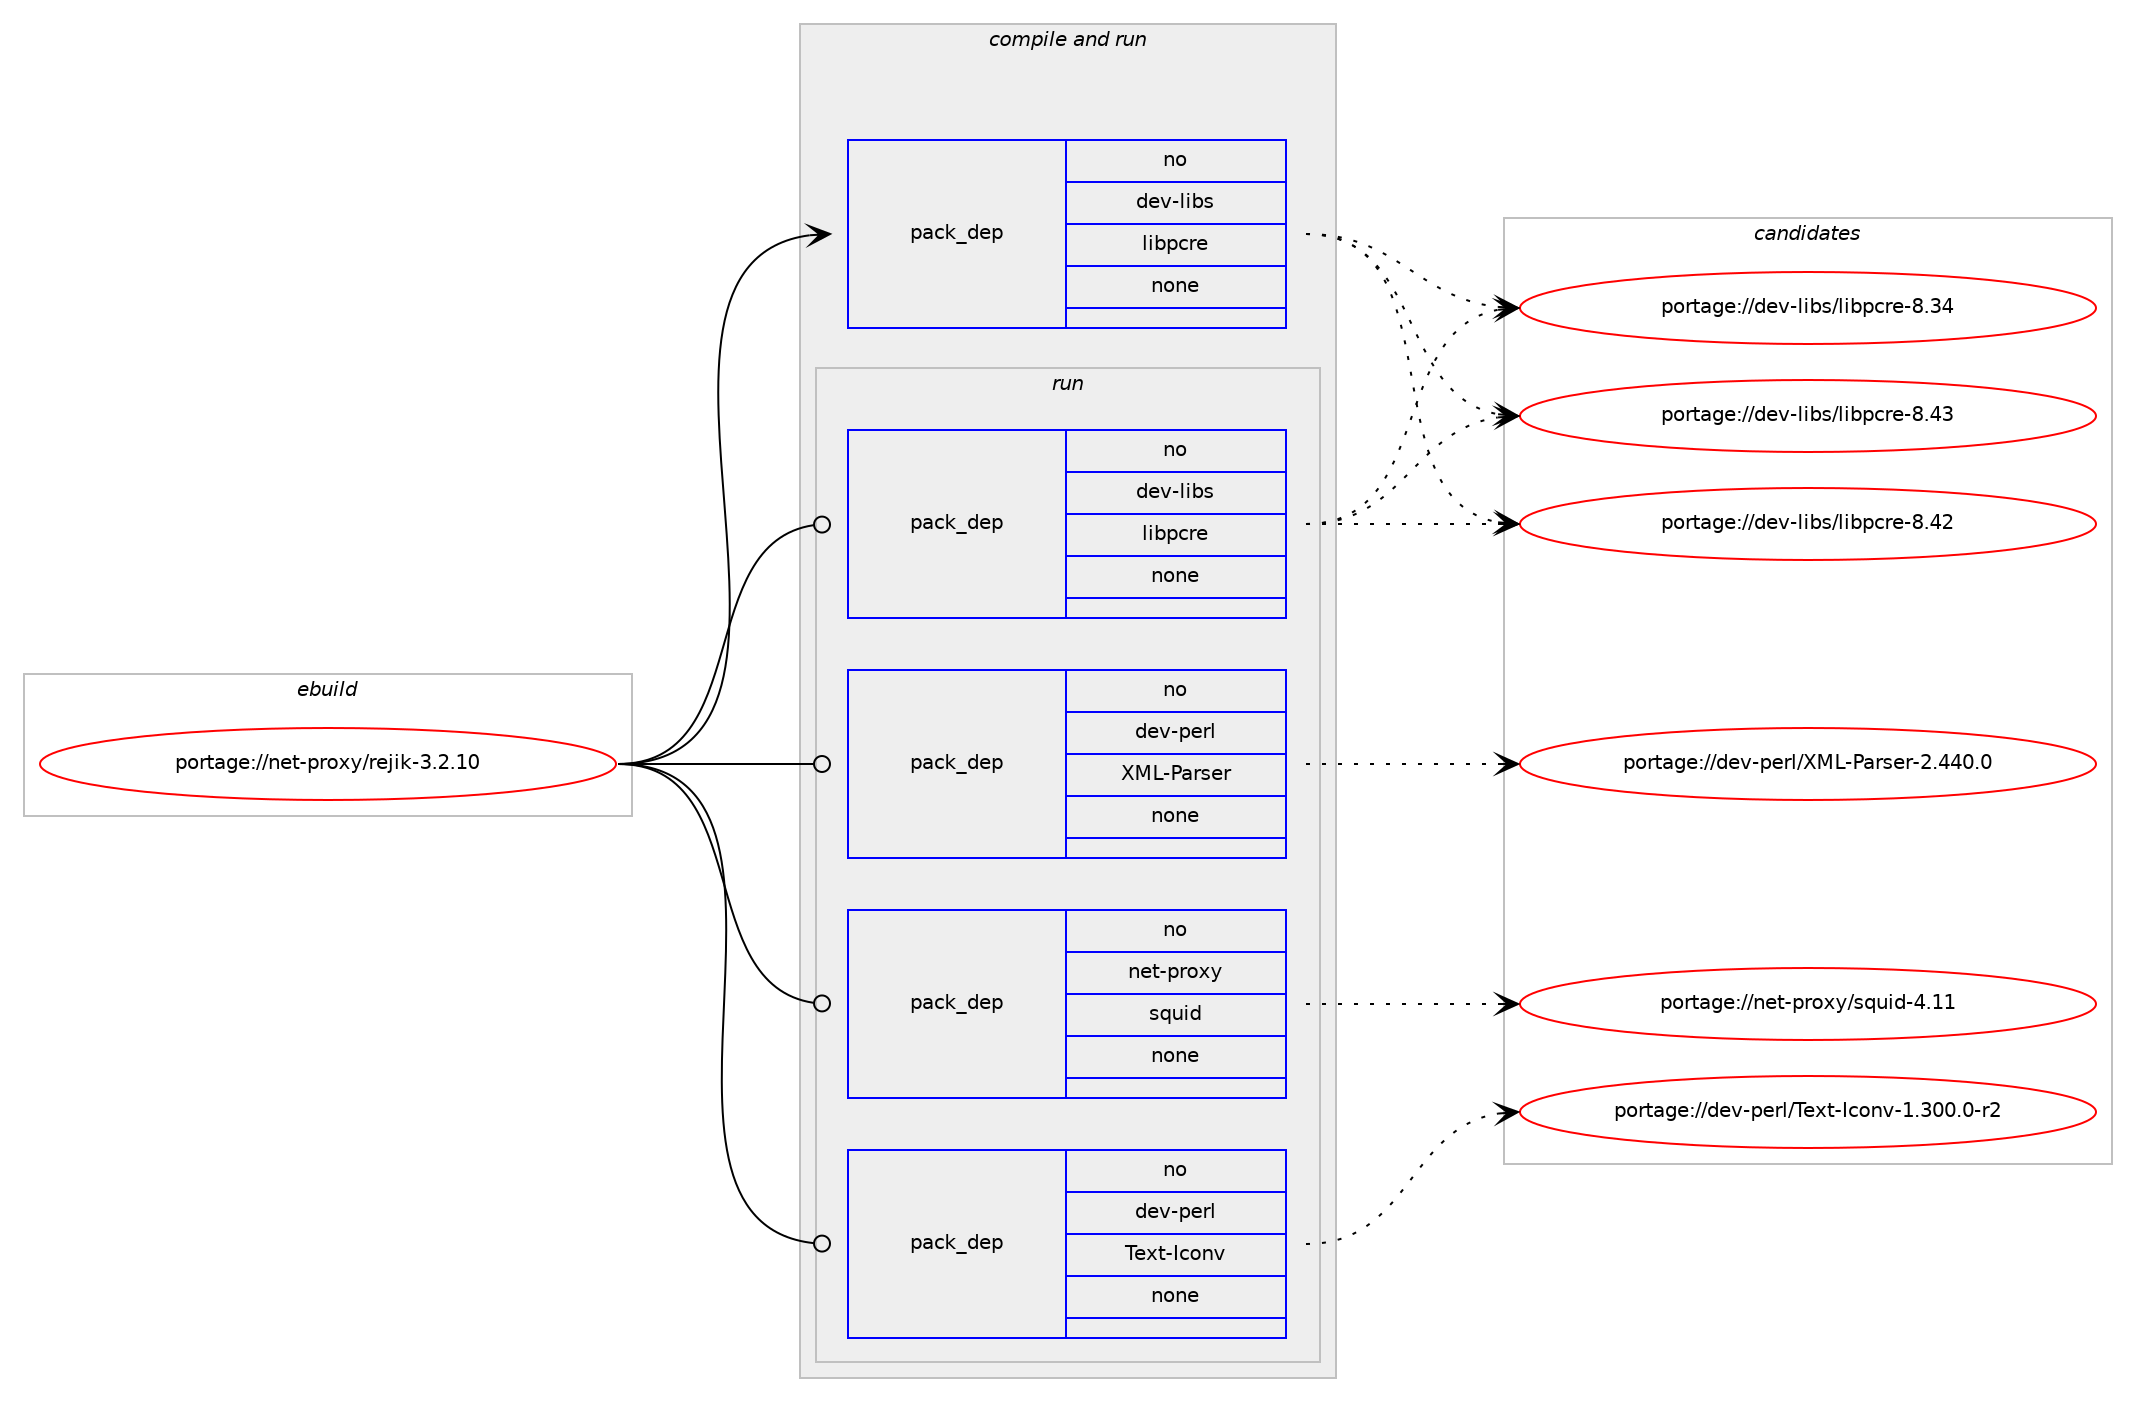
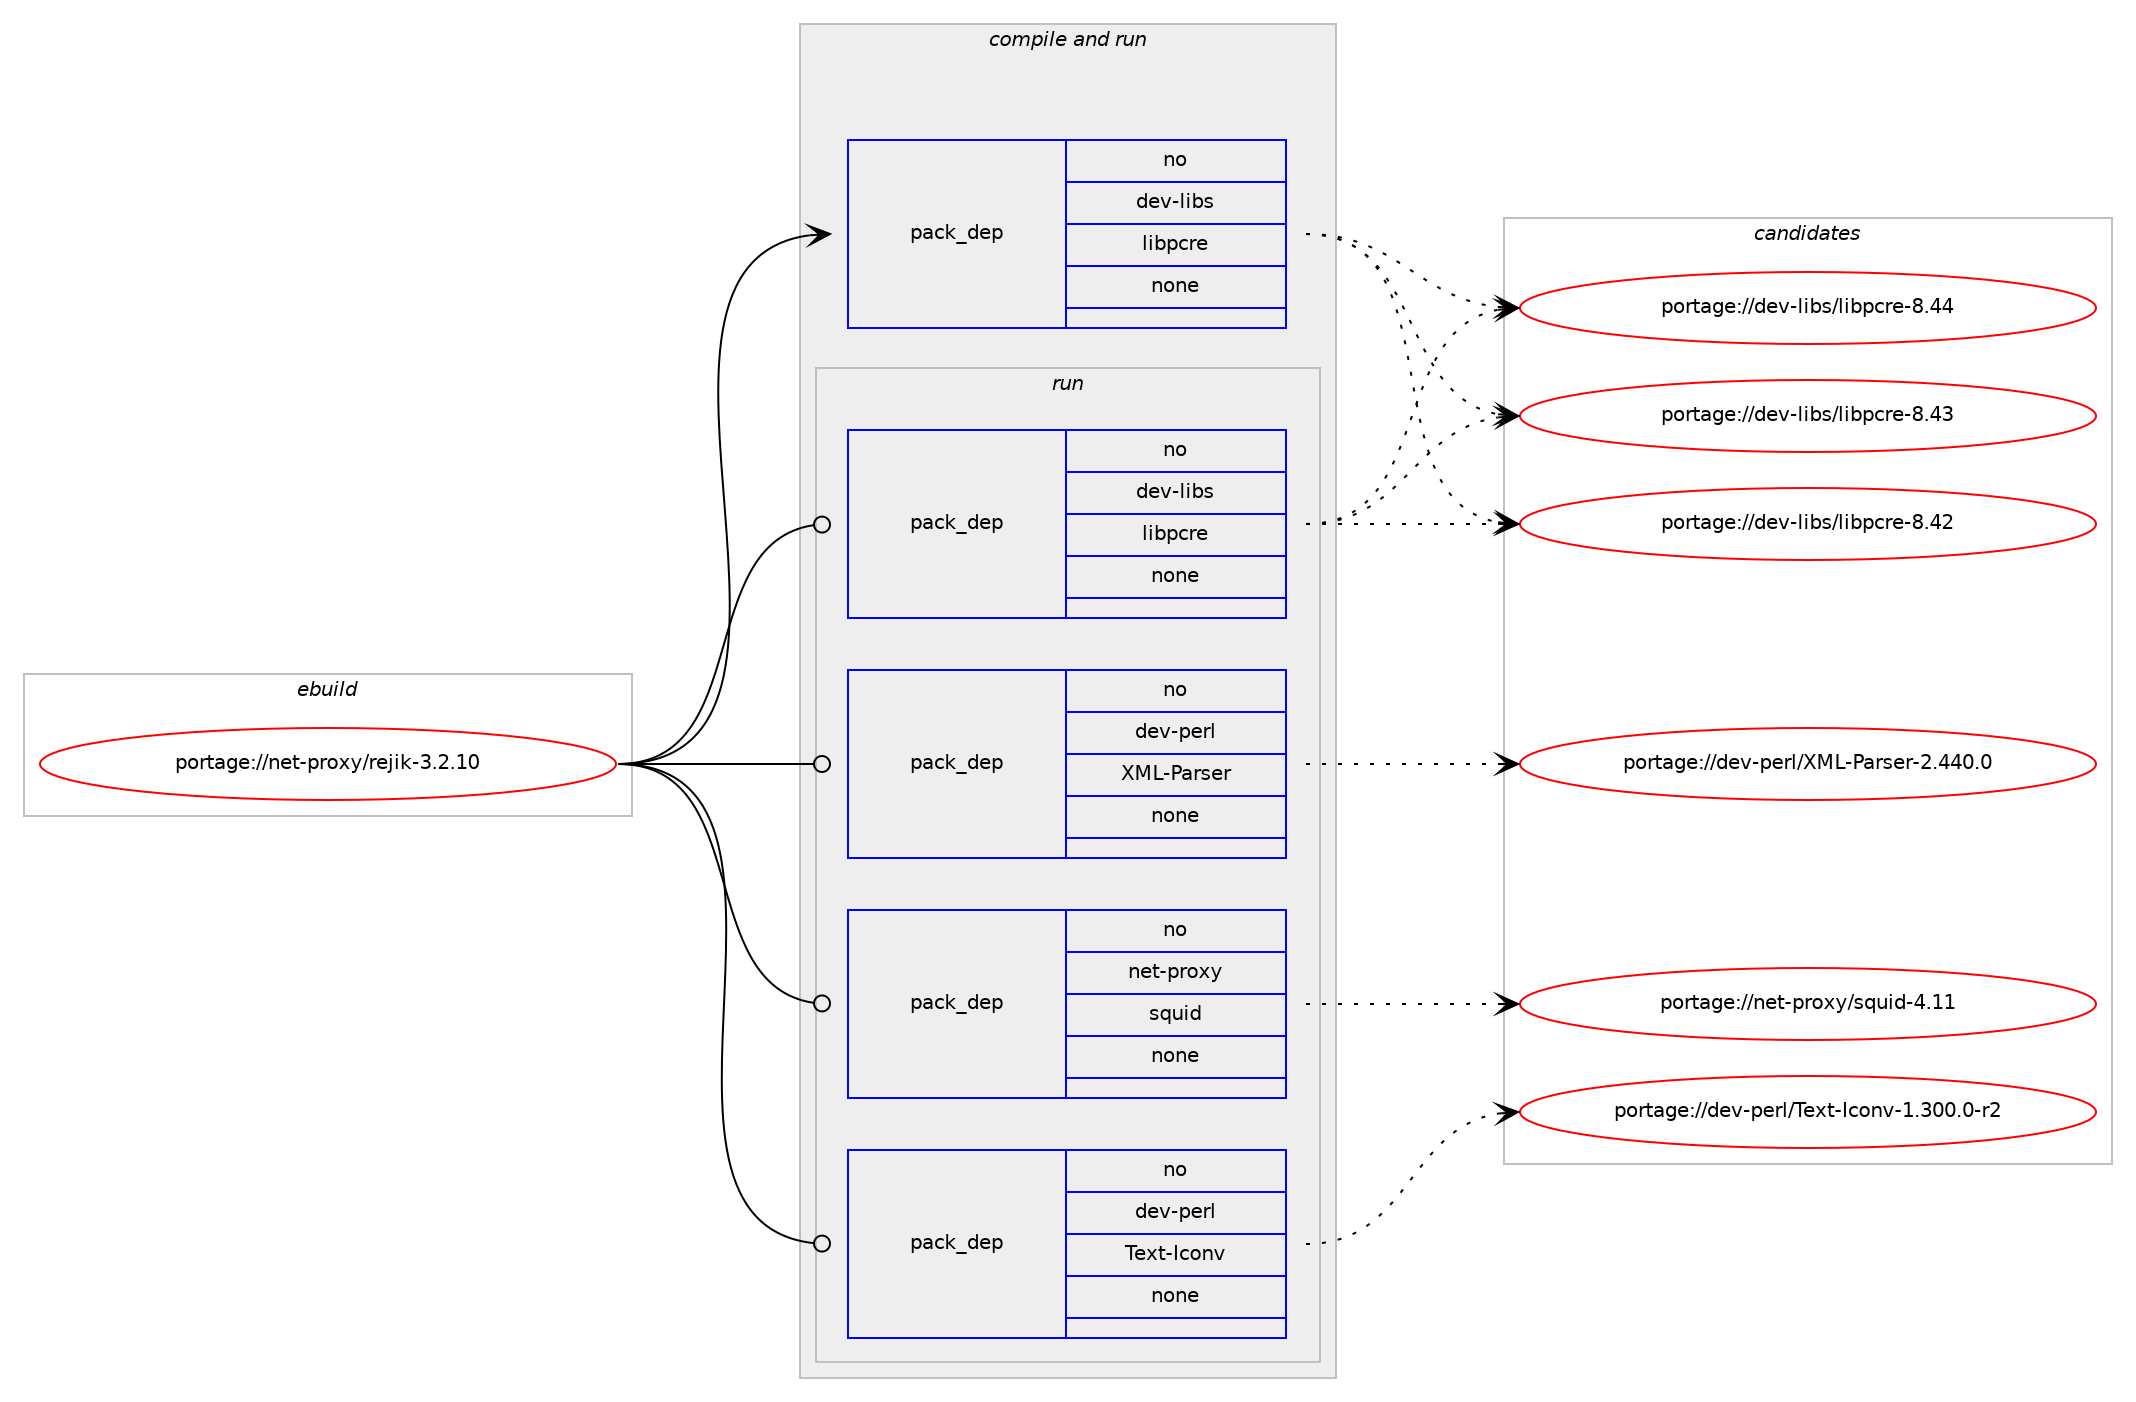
node "portage://dev-libs/libpcre-8.34": label "portage://dev-libs/libpcre-8.34" -> "portage://dev-libs/libpcre-8.44"
